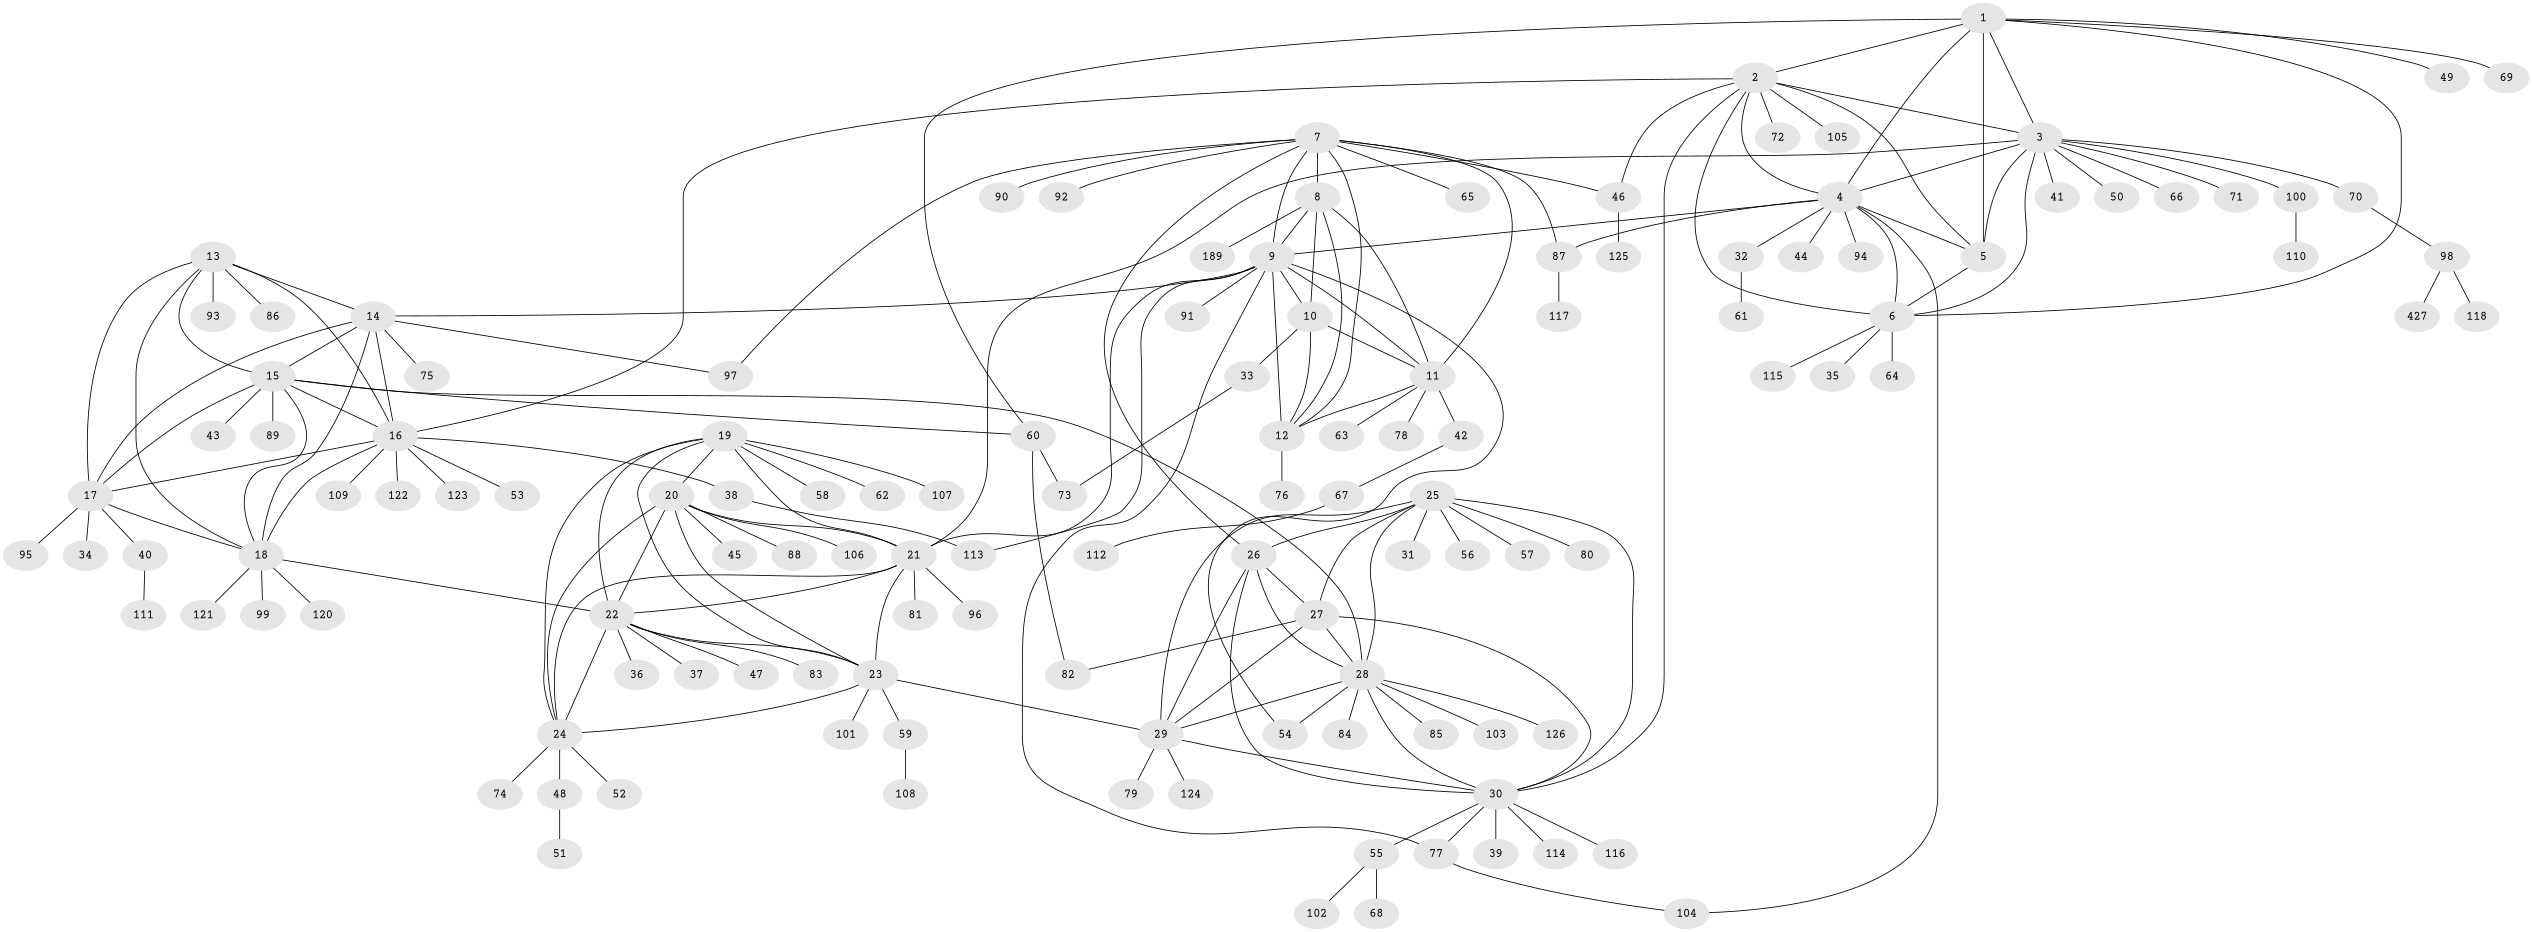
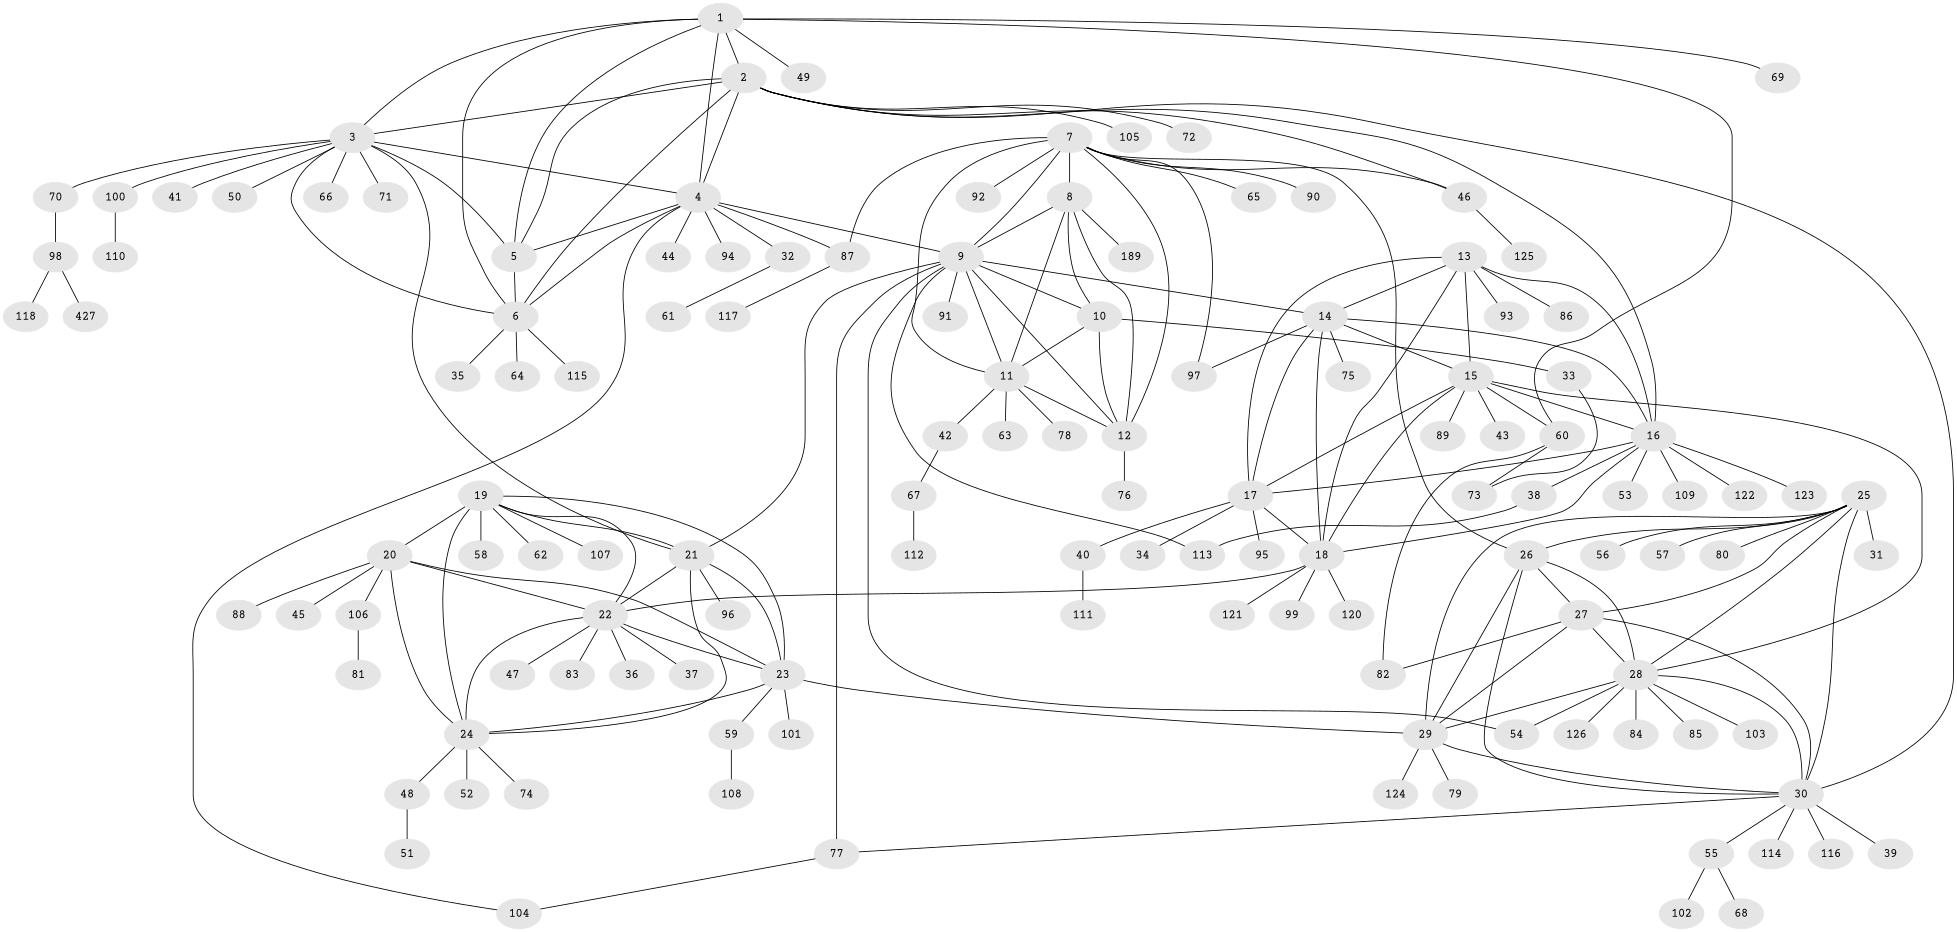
edge "20" -- "21": removed
edge "21" -- "81": now "106" -- "81"
